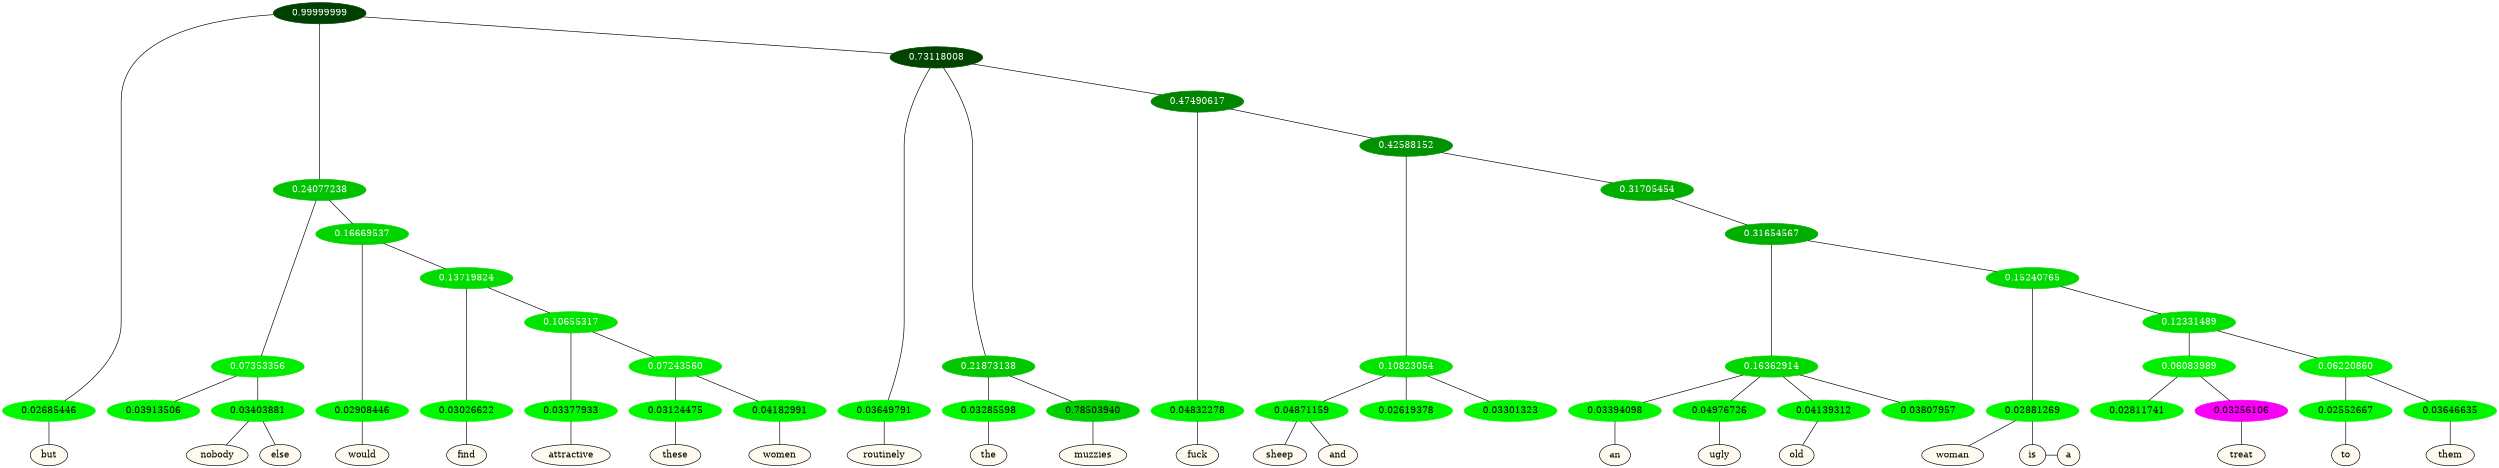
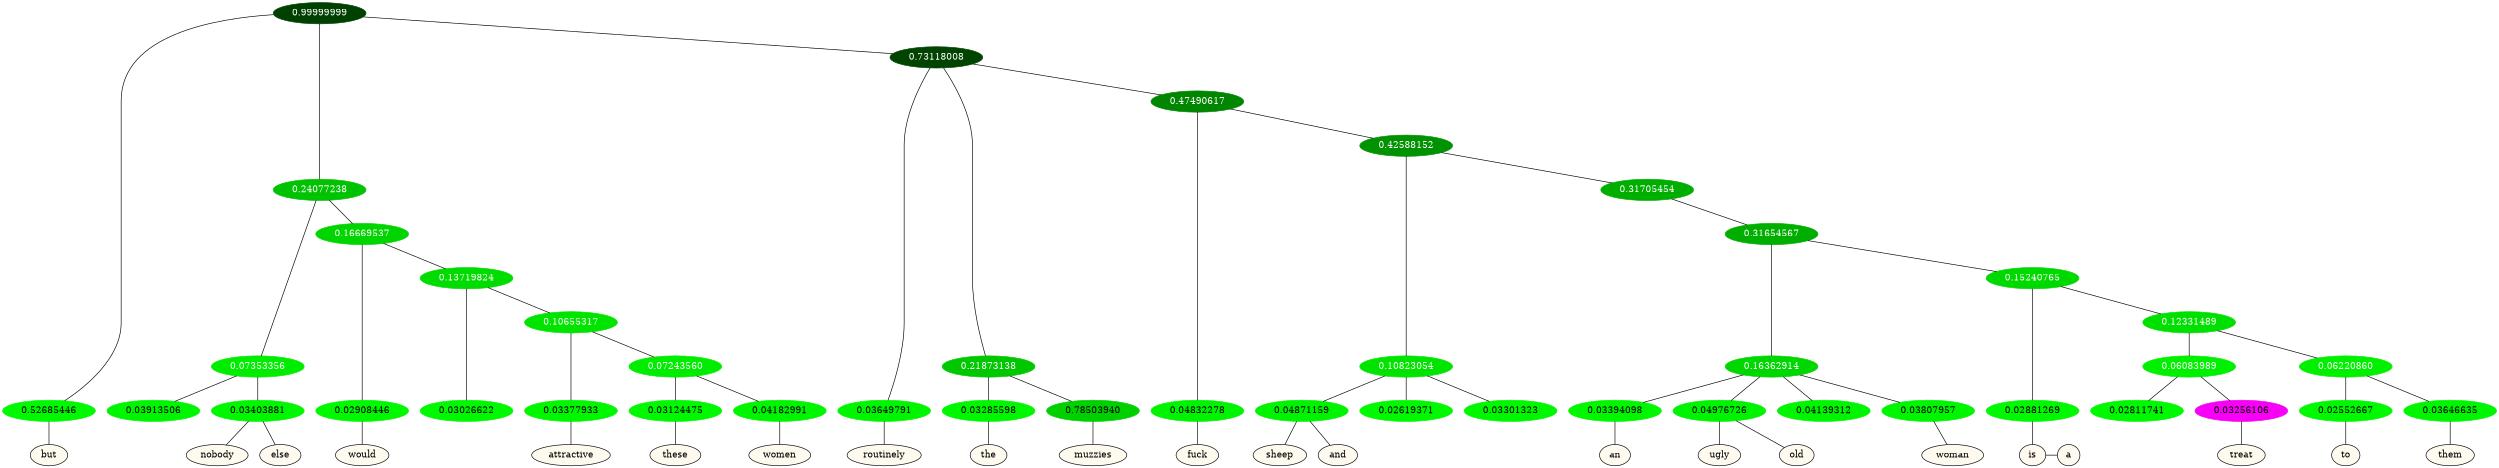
node "0.02685446": label "0.02685446" -> "0.52685446"
node "0.02619378": label "0.02619378" -> "0.02619371"
edge "0.04139312" -- "old": now "0.04976726" -- "old"
edge "0.02881269" -- "woman": now "0.03807957" -- "woman"
node "find": removed
